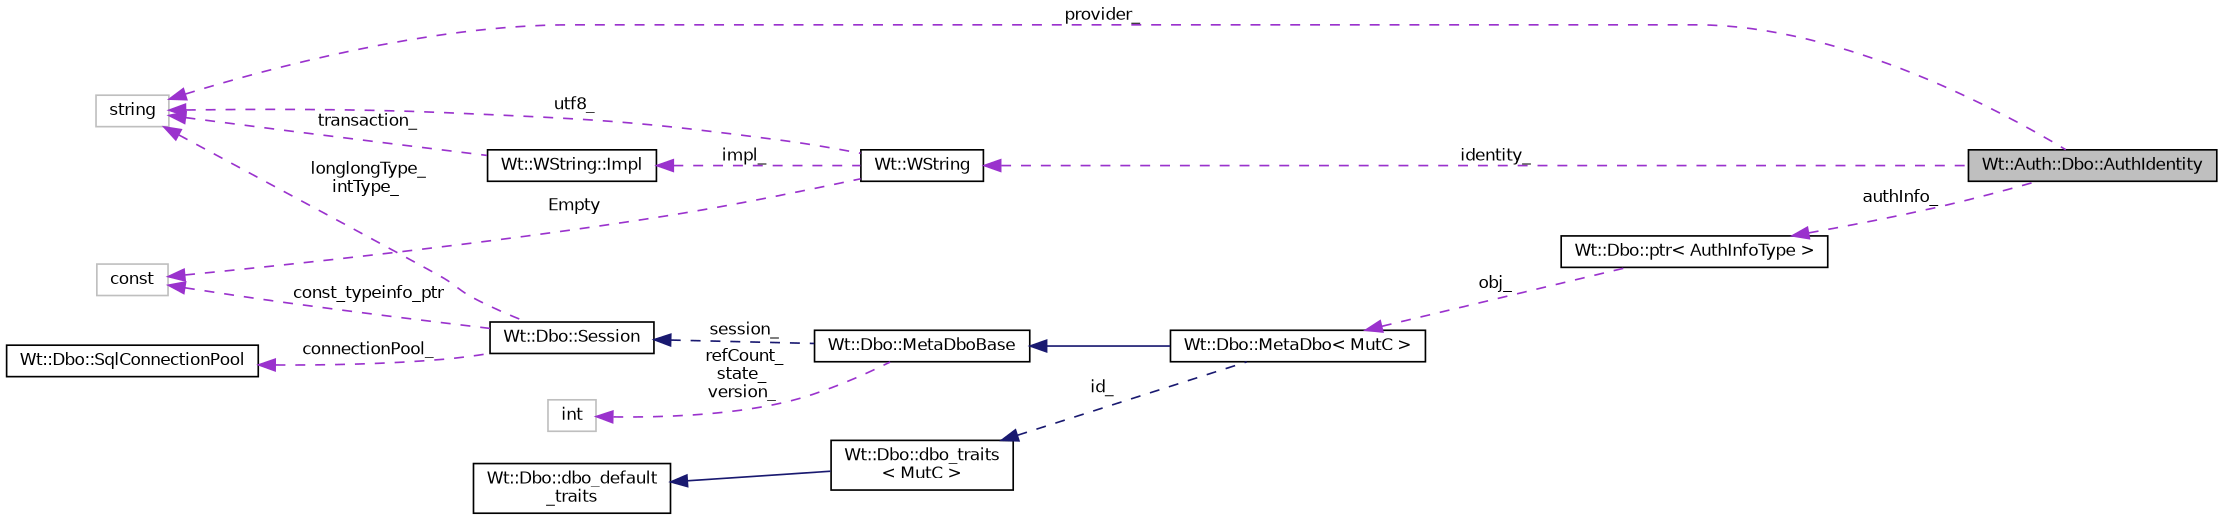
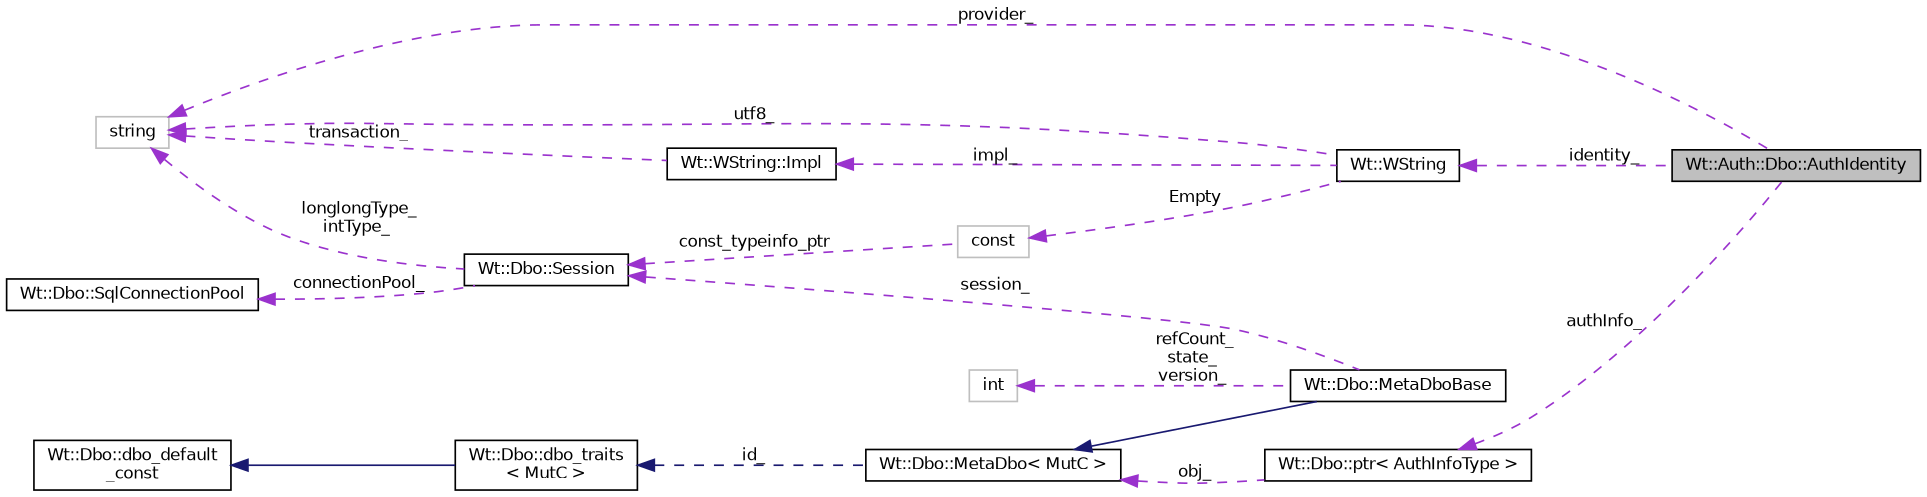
edge "Wt::Dbo::Session" -> "const": reversed
edge "Wt::Dbo::MetaDboBase" -> "Wt::Dbo::Session": color midnightblue -> darkorchid3
edge "Wt::Dbo::MetaDbo< MutC >" -> "Wt::Dbo::MetaDboBase": reversed
node "Wt::Dbo::dbo_default _traits": label "Wt::Dbo::dbo_default _traits" -> "Wt::Dbo::dbo_default _const"
